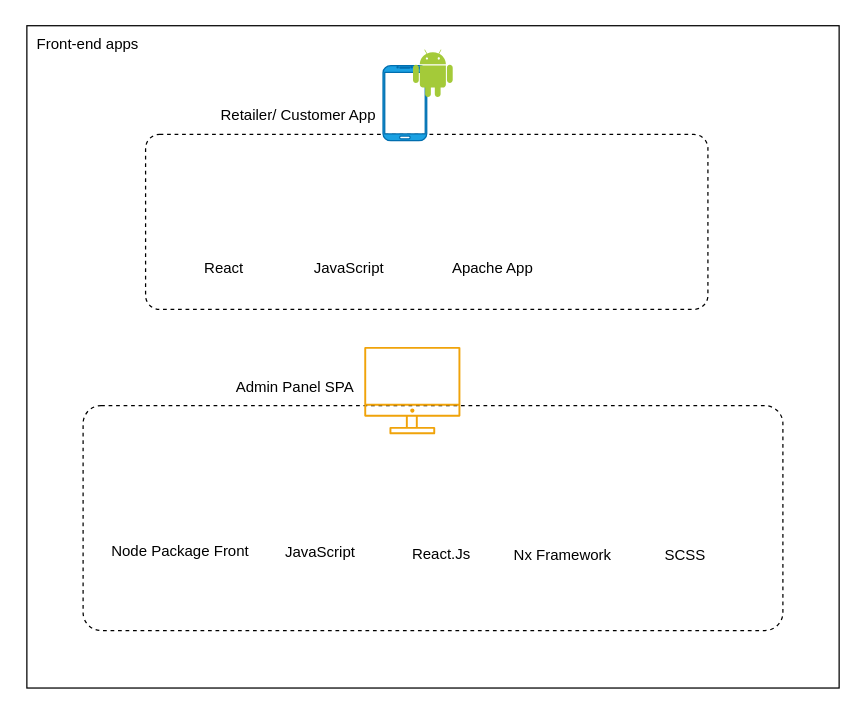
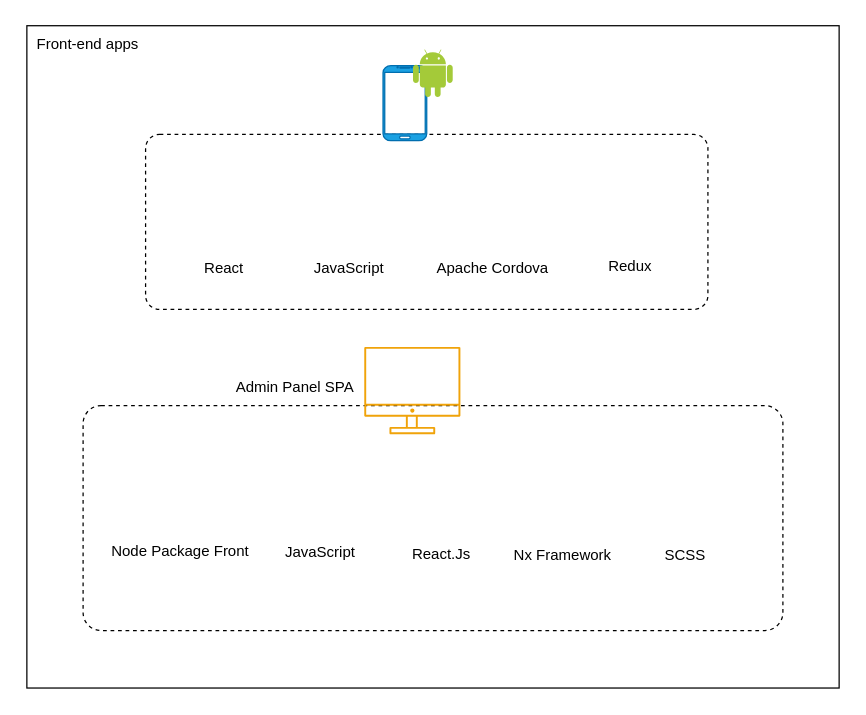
node "Retailer/ Customer App": removed
node "Redux": added
node "Apache App": label "Apache App" -> "Apache Cordova"
